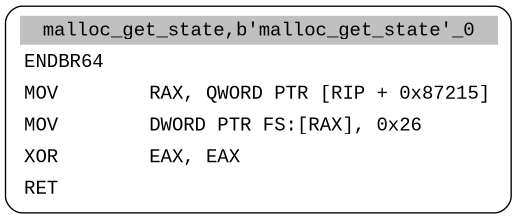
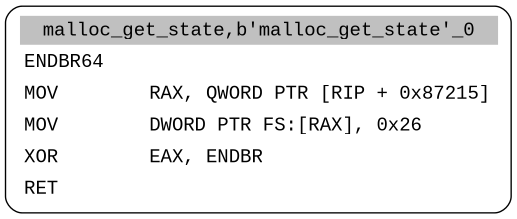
node "malloc_get_state,b'malloc_get_state'_0": text "XOR        EAX, EAX" -> "XOR        EAX, ENDBR"
